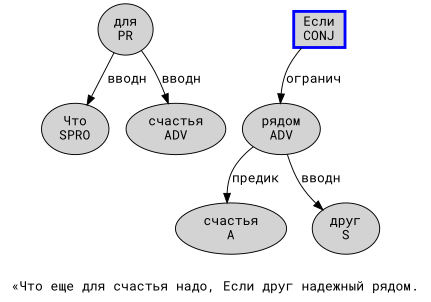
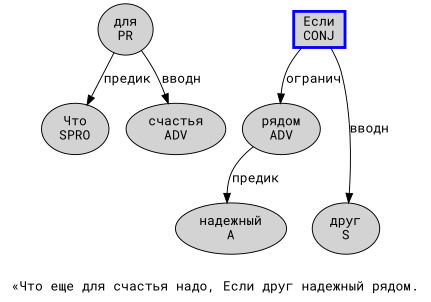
edge "для PR" -> "Что SPRO": label "вводн" -> "предик"
edge "рядом ADV" -> "друг S": now "Если CONJ" -> "друг S"
node "счастья A": label "счастья A" -> "надежный A"
